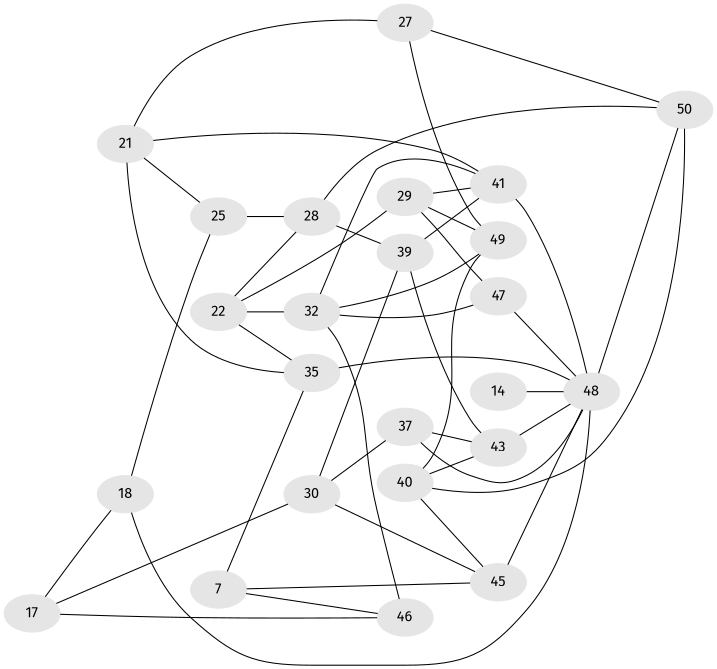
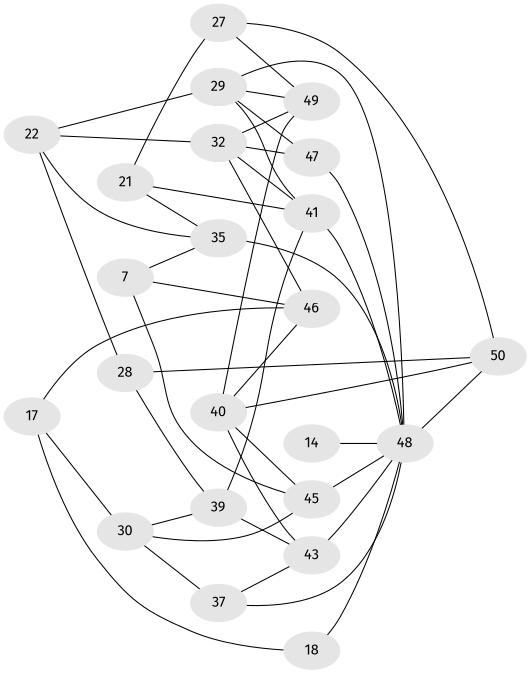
edge "29" -- "48": added
node "25": removed
edge "46" -- "40": added
